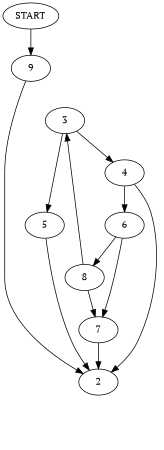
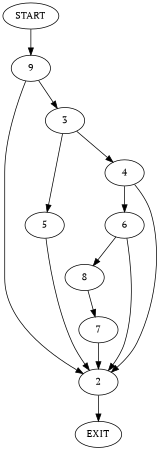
edge "8" -> "3": now "9" -> "3"
edge "6" -> "7": now "6" -> "2"
node "EXIT": added
